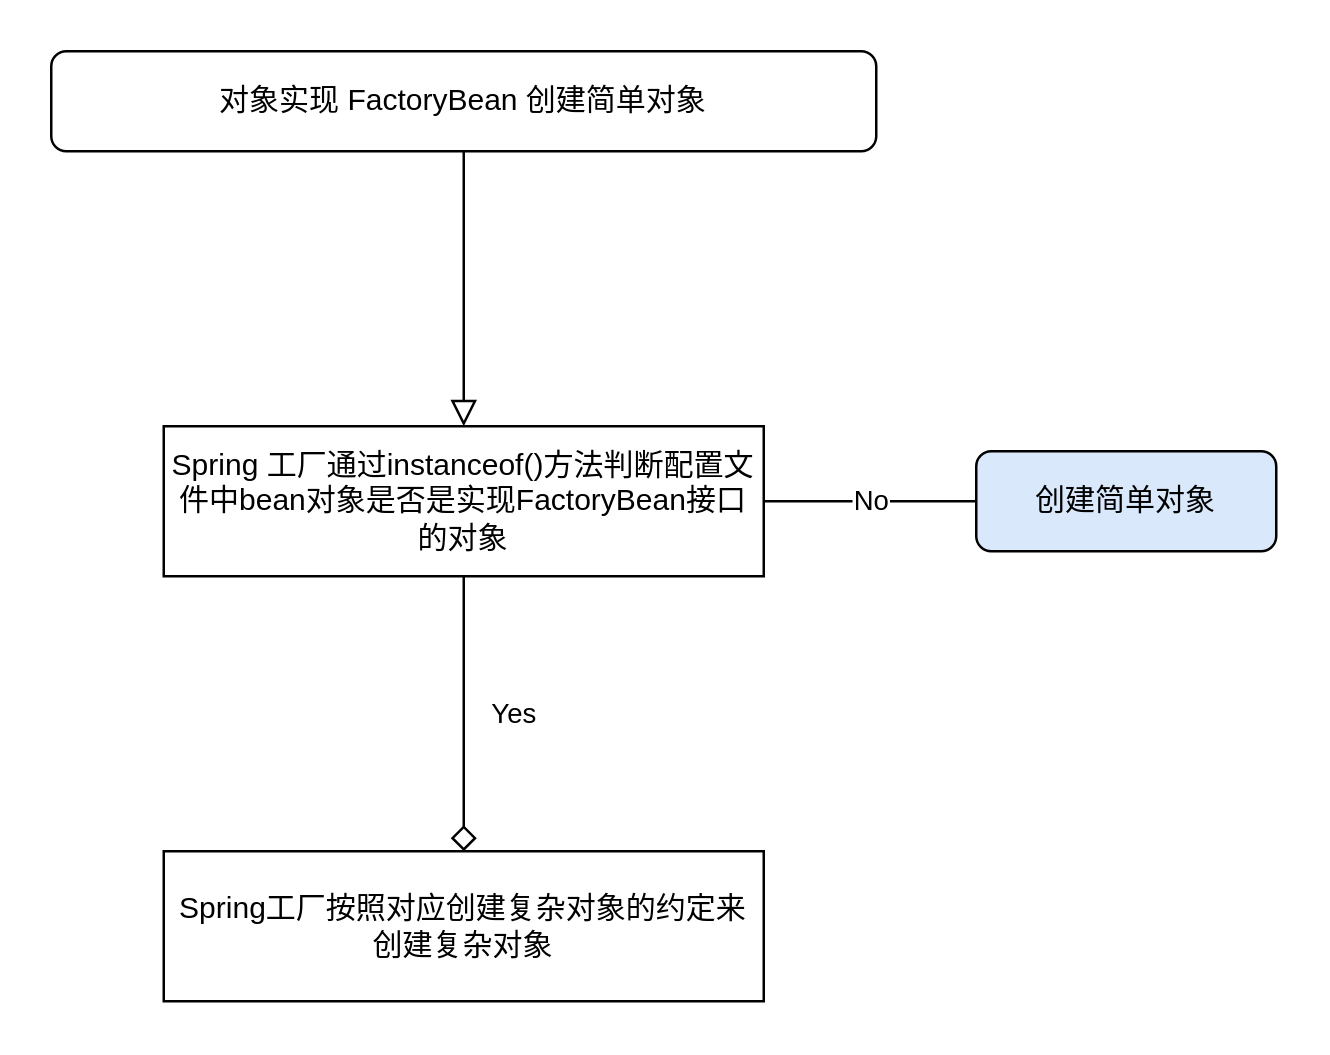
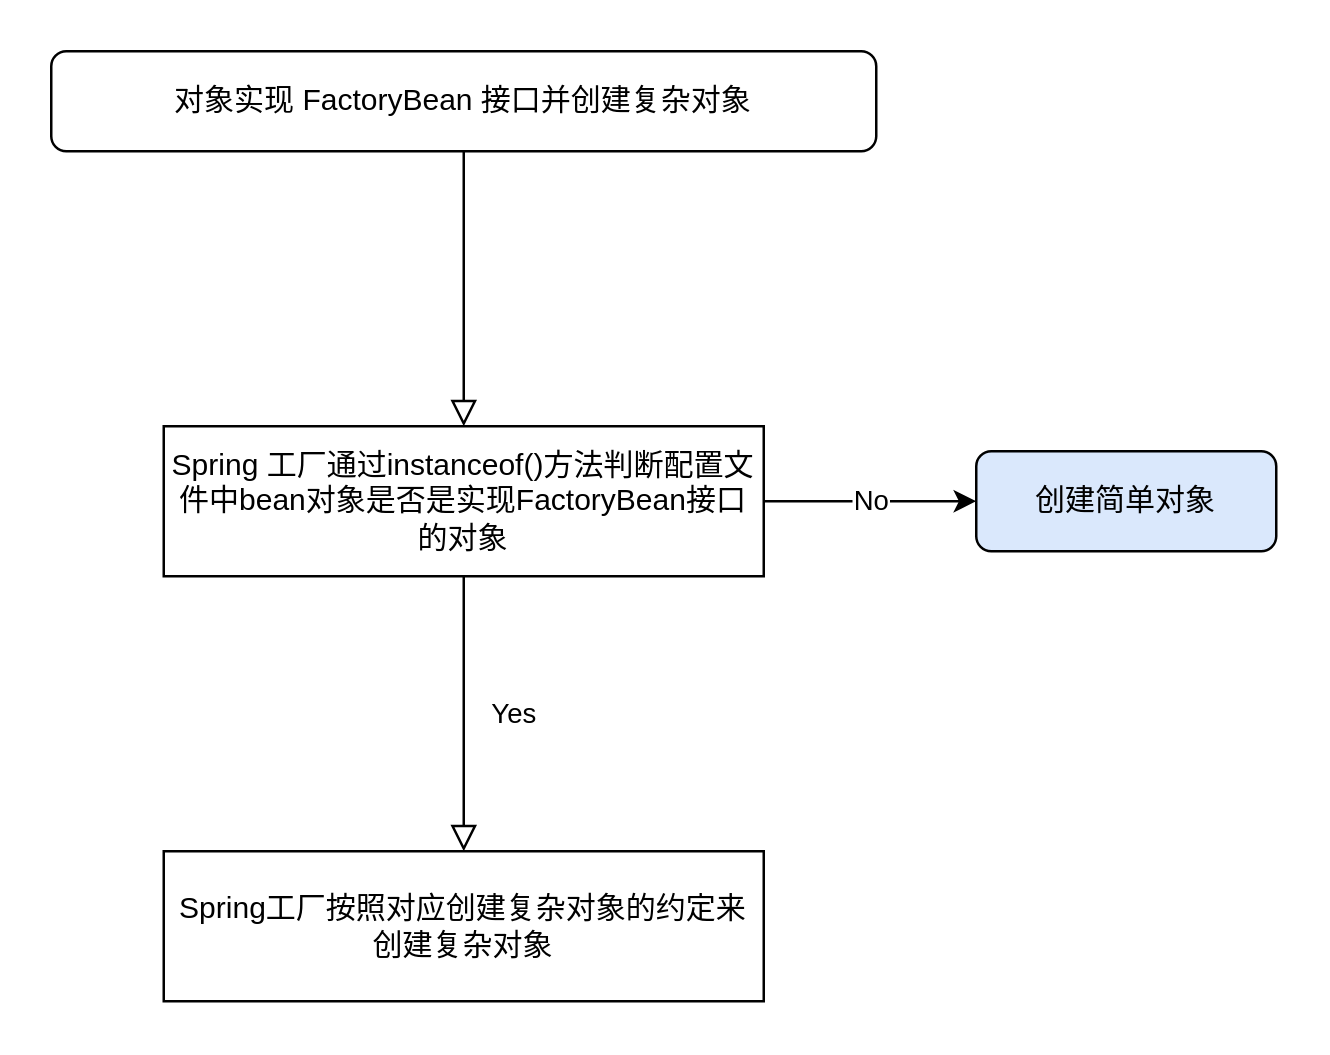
node "对象实现 FactoryBean 创建简单对象": label "对象实现 FactoryBean 创建简单对象" -> "对象实现 FactoryBean 接口并创建复杂对象"
edge "Spring 工厂通过instanceof()方法判断配置文件中bean对象是否是实现FactoryBean接口的对象" -- "创建简单对象": arrowhead none -> classic
edge "Spring 工厂通过instanceof()方法判断配置文件中bean对象是否是实现FactoryBean接口的对象" -> "Spring工厂按照对应创建复杂对象的约定来创建复杂对象": arrowhead diamond -> block
